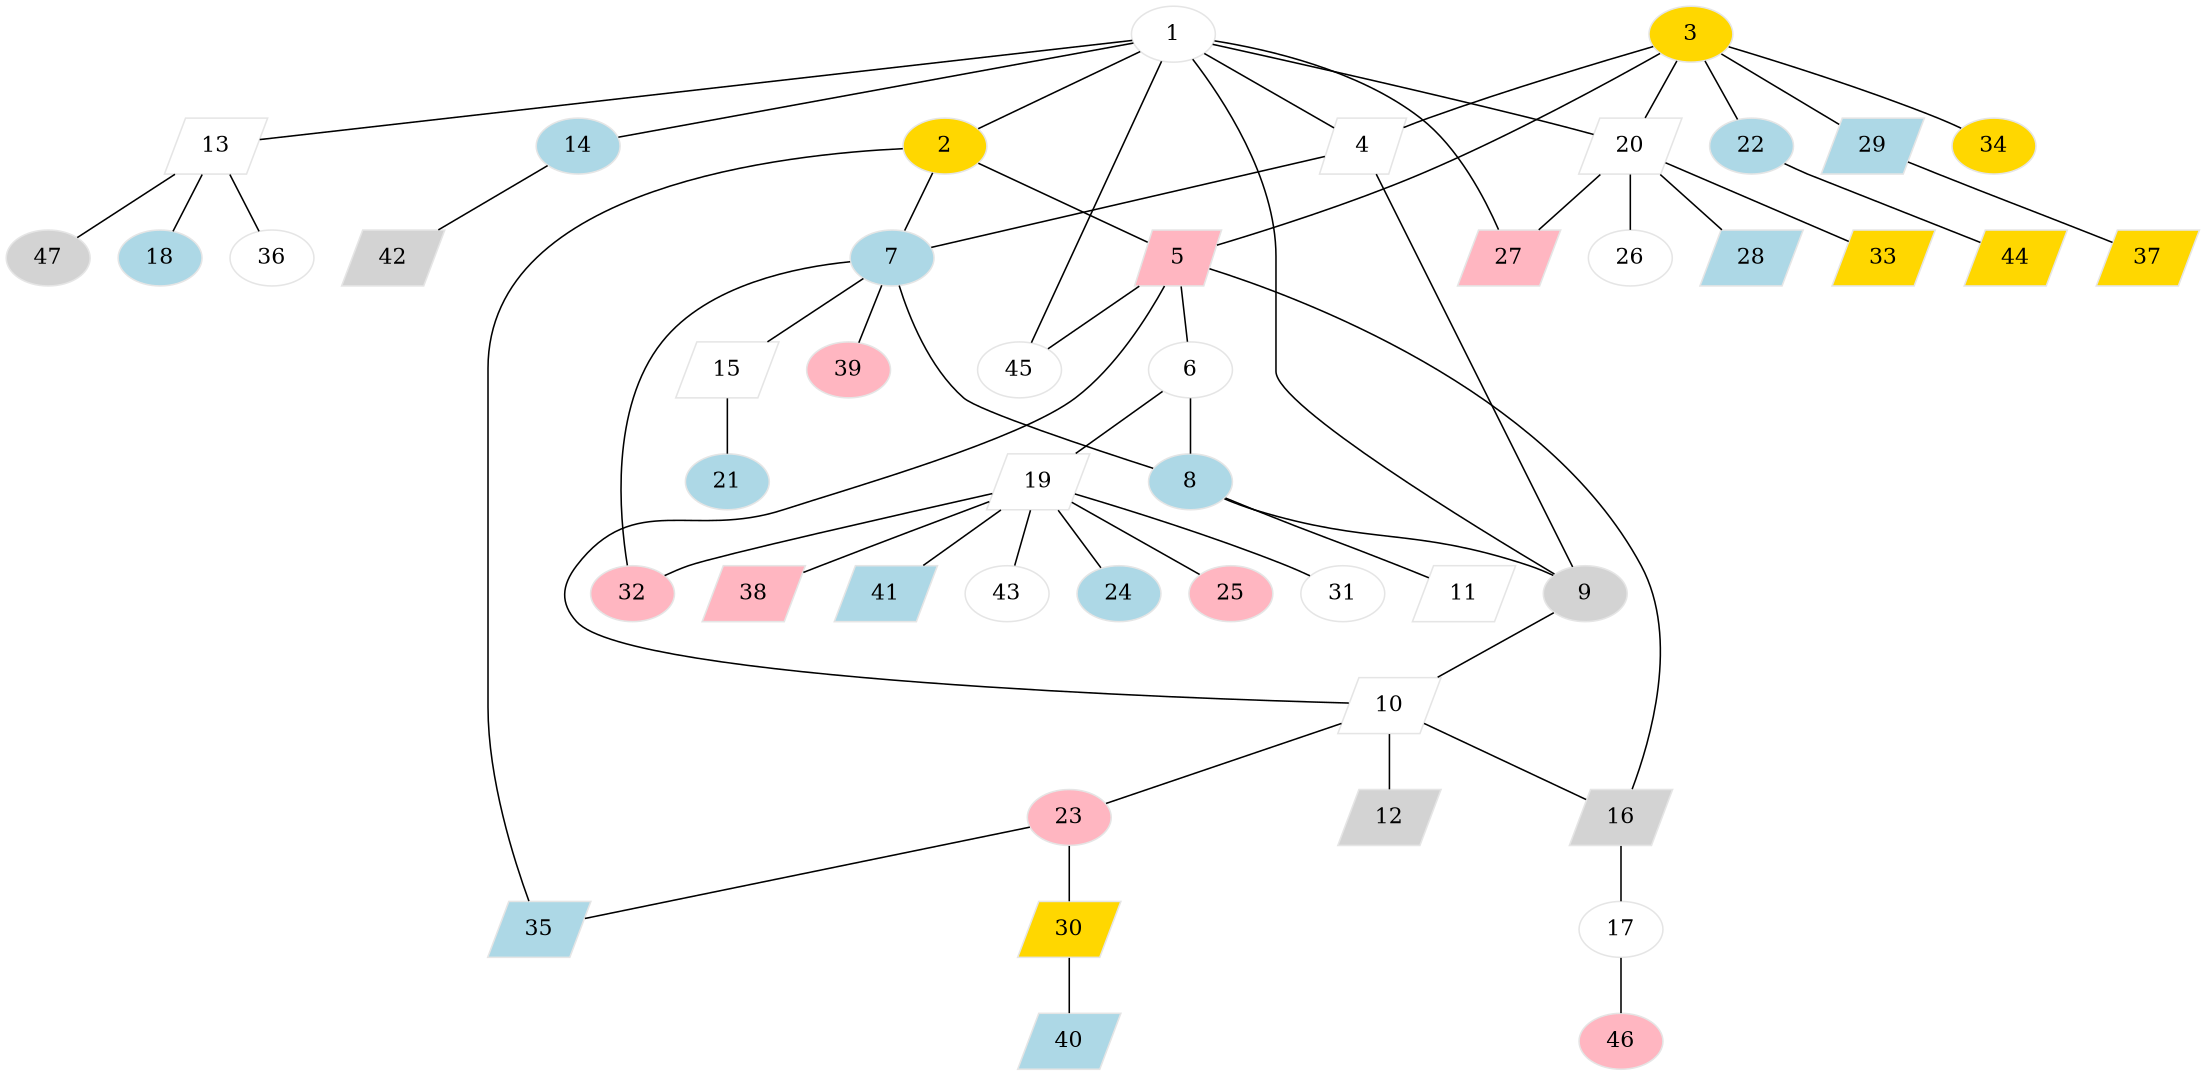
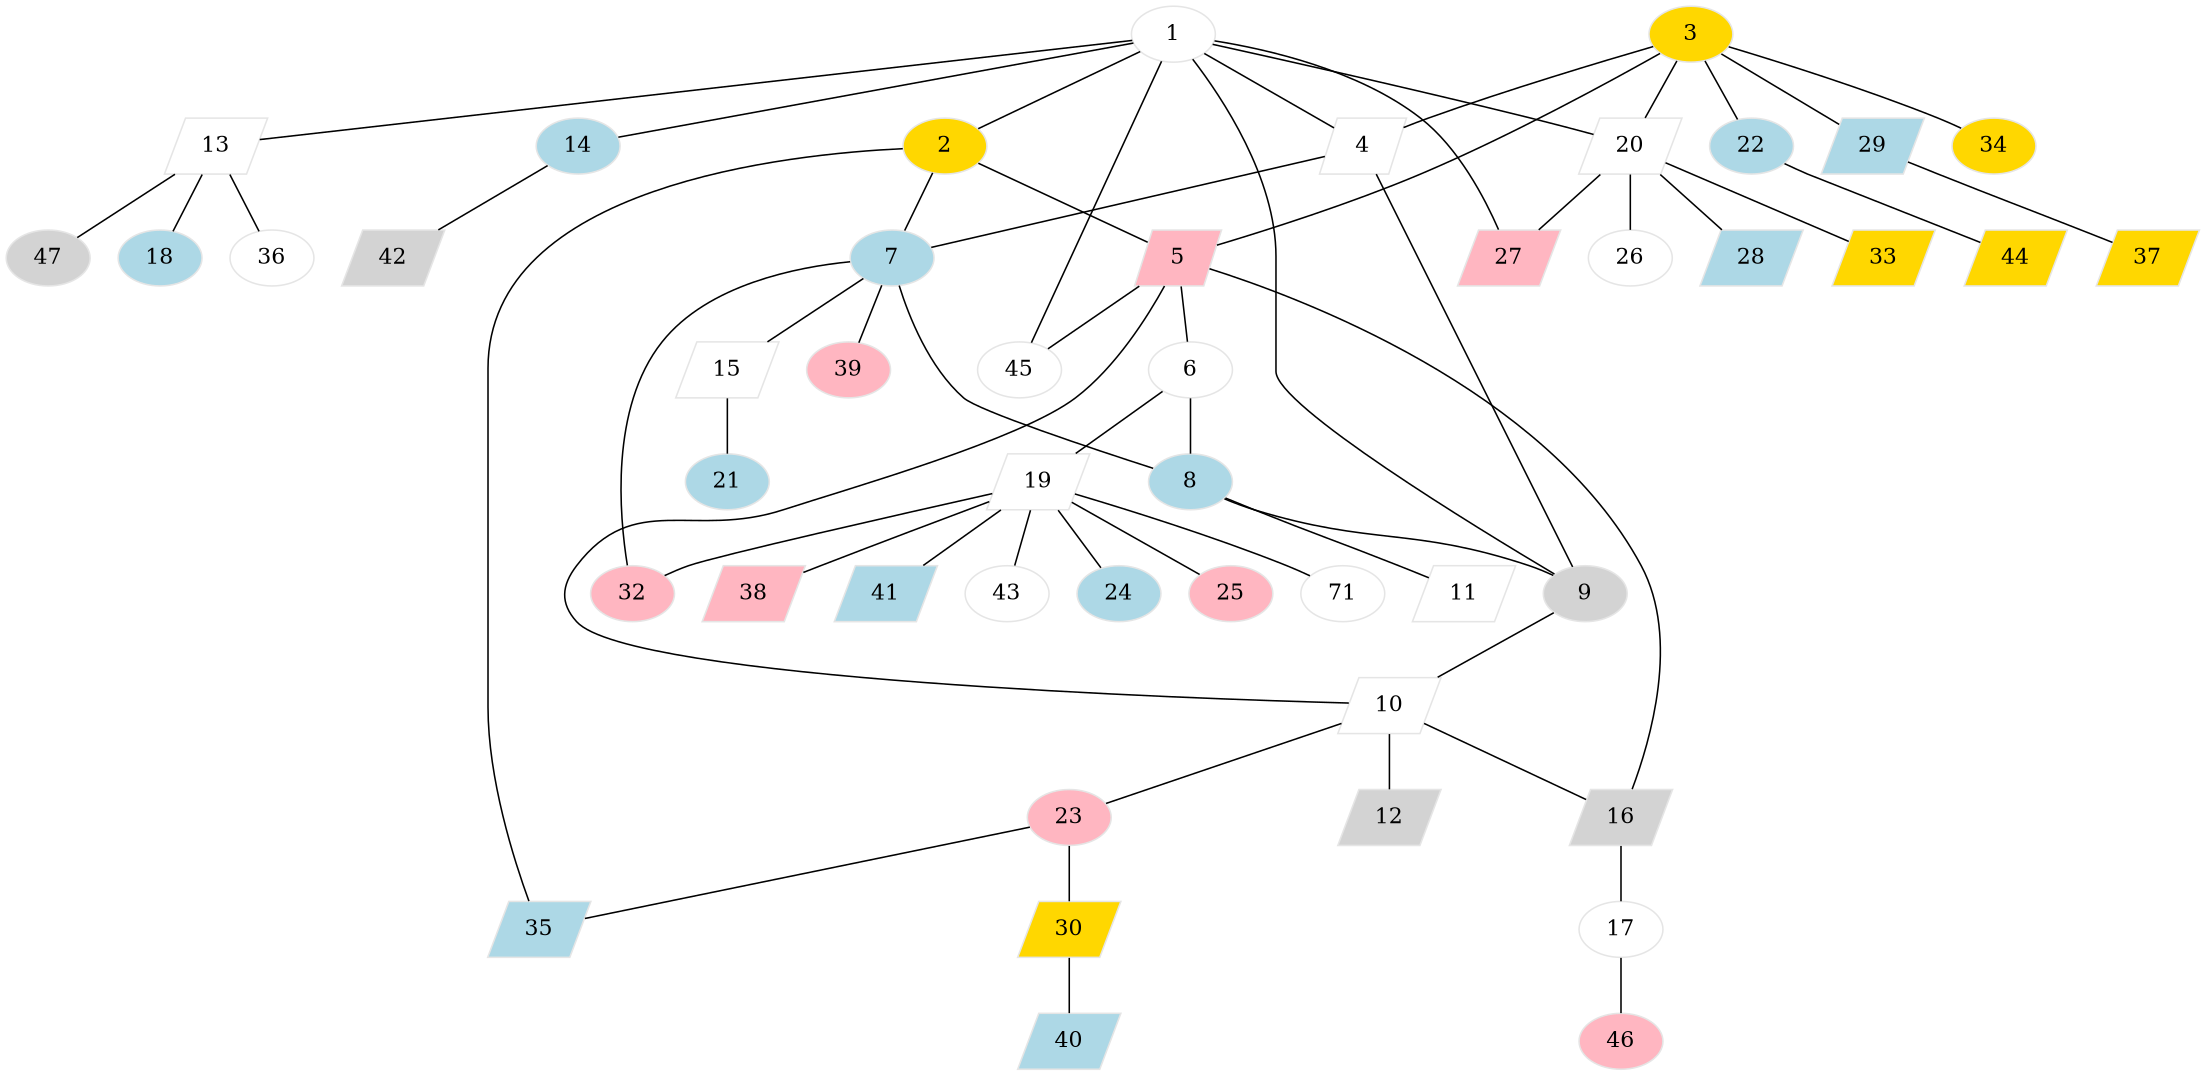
node "31": label "31" -> "71"
